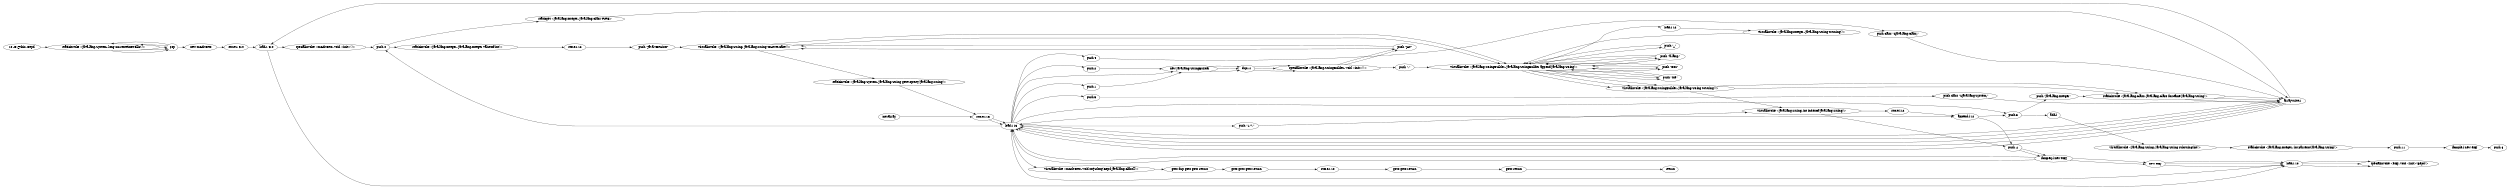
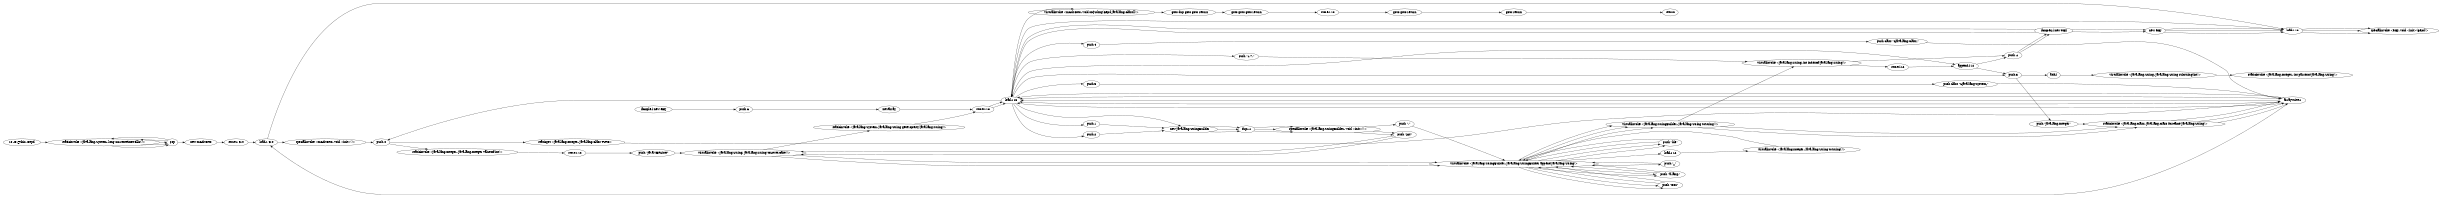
edge "push 6" -> "newarray": added
node "push 11": removed
